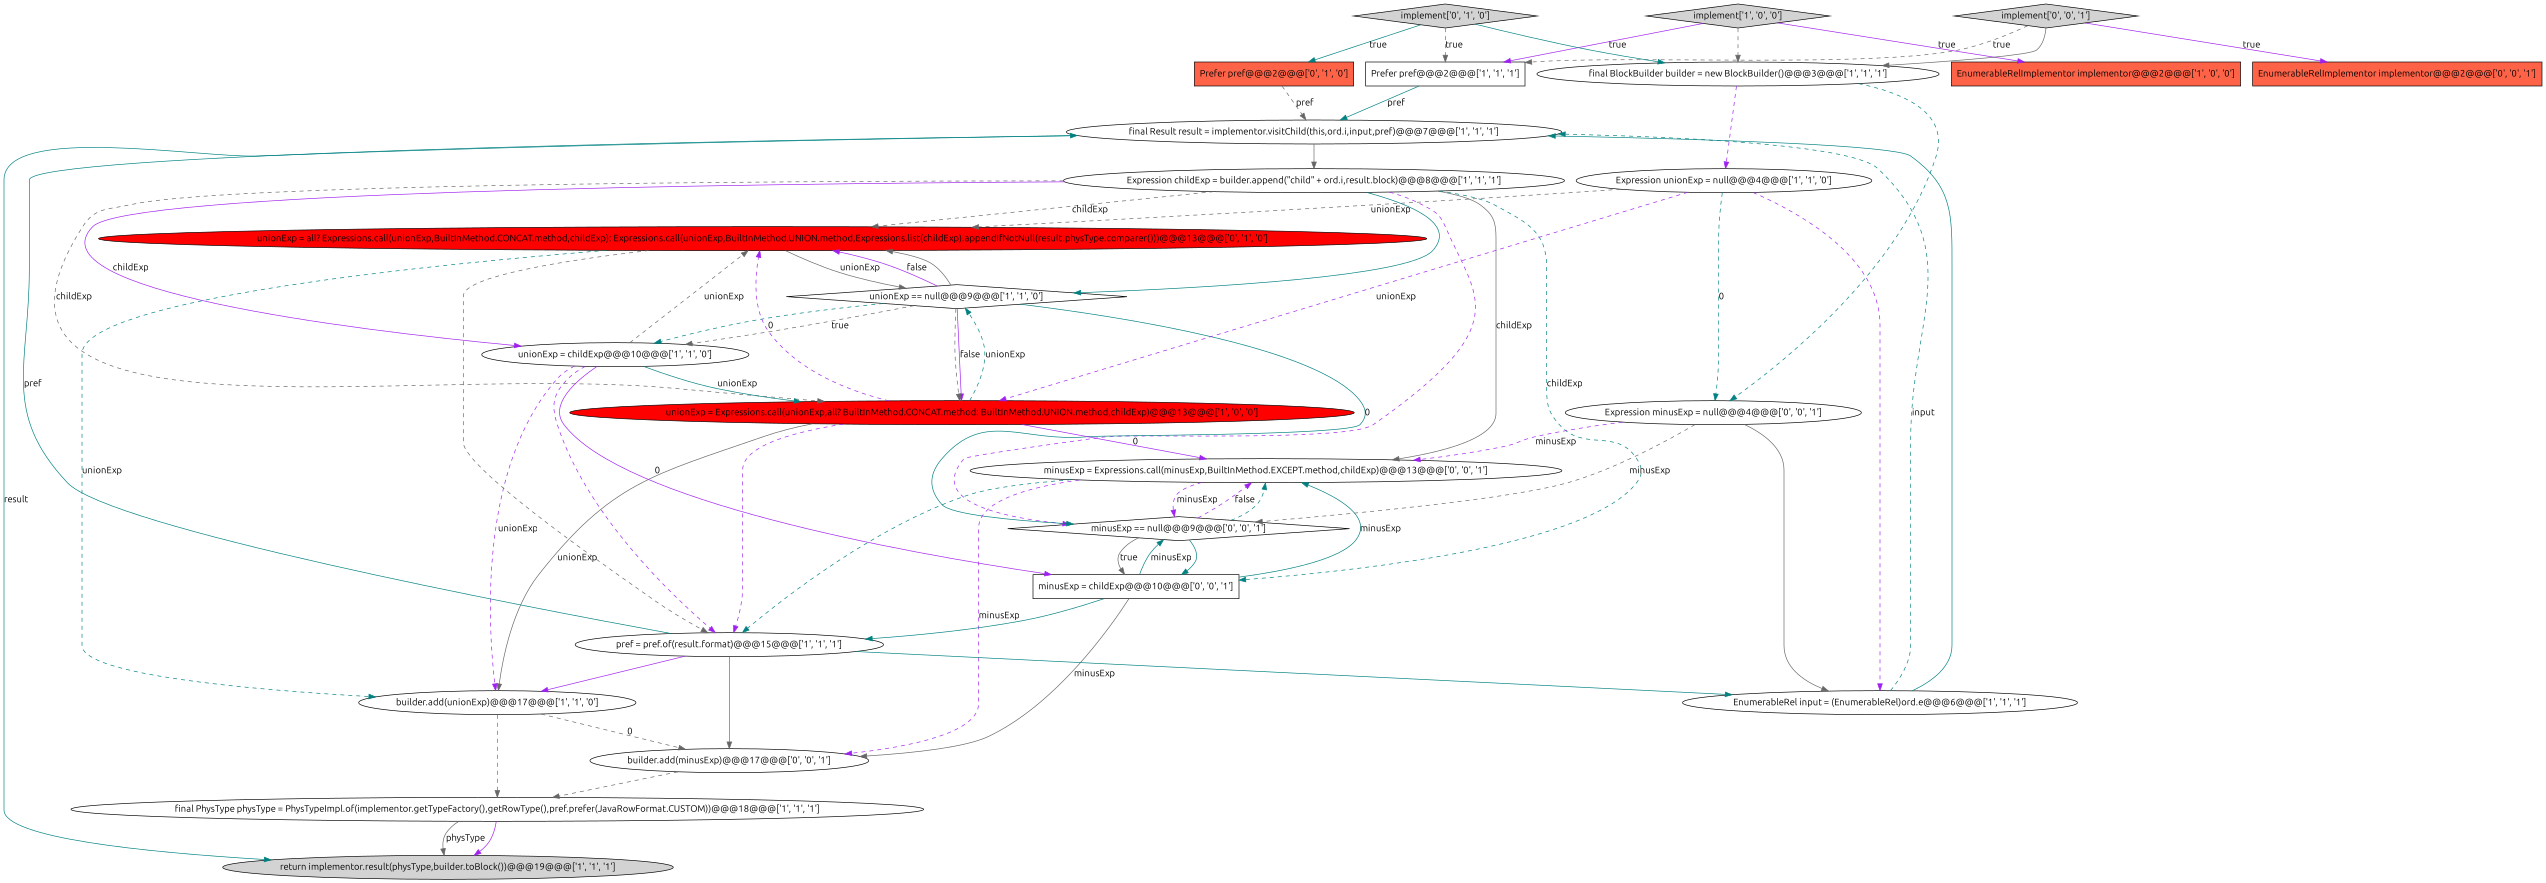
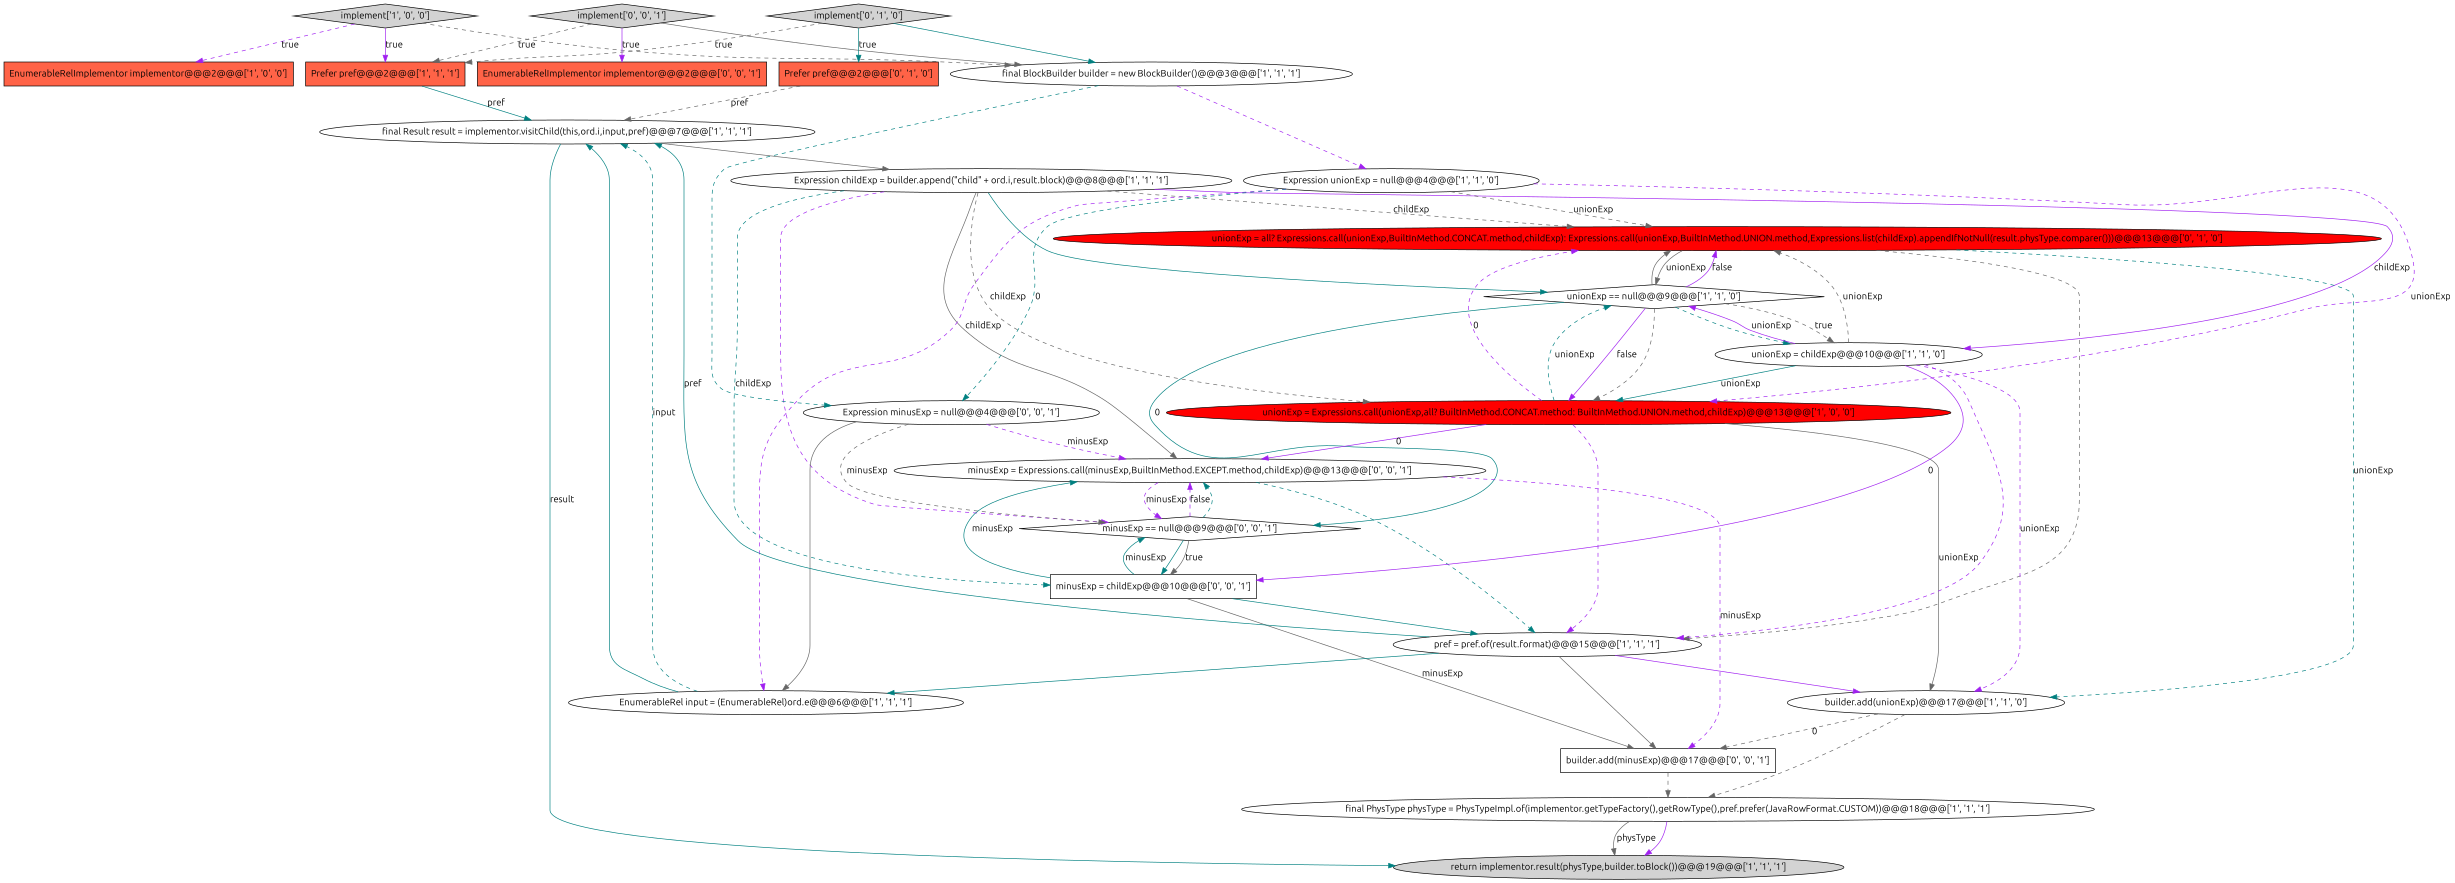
edge "implement['1', '0', '0']" -> "EnumerableRelImplementor implementor@@@2@@@['1', '0', '0']": style solid -> dashed
node "Prefer pref@@@2@@@['1', '1', '1']": fillcolor white -> tomato
edge "unionExp = childExp@@@10@@@['1', '1', '0']" -> "unionExp == null@@@9@@@['1', '1', '0']": added, label "unionExp"
node "builder.add(minusExp)@@@17@@@['0', '0', '1']": shape ellipse -> box
